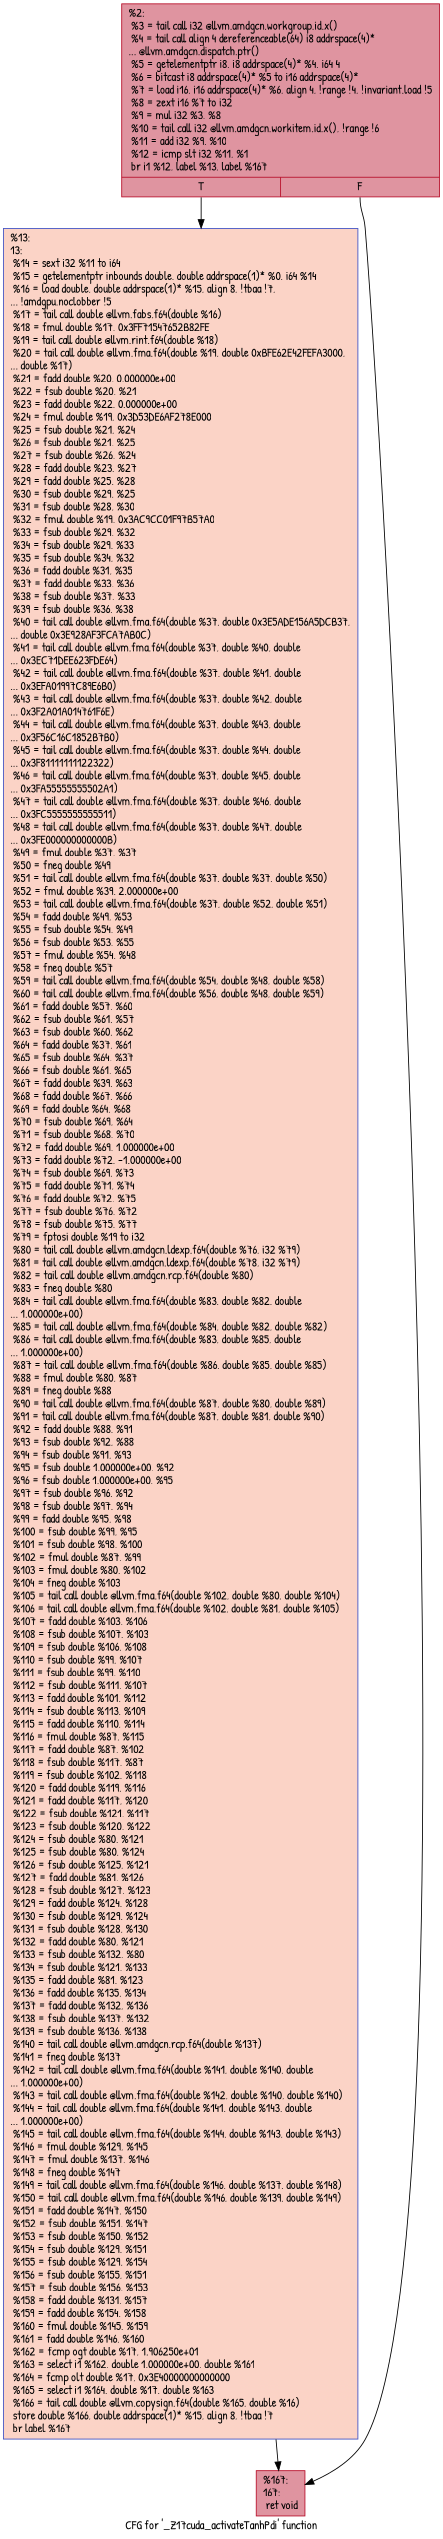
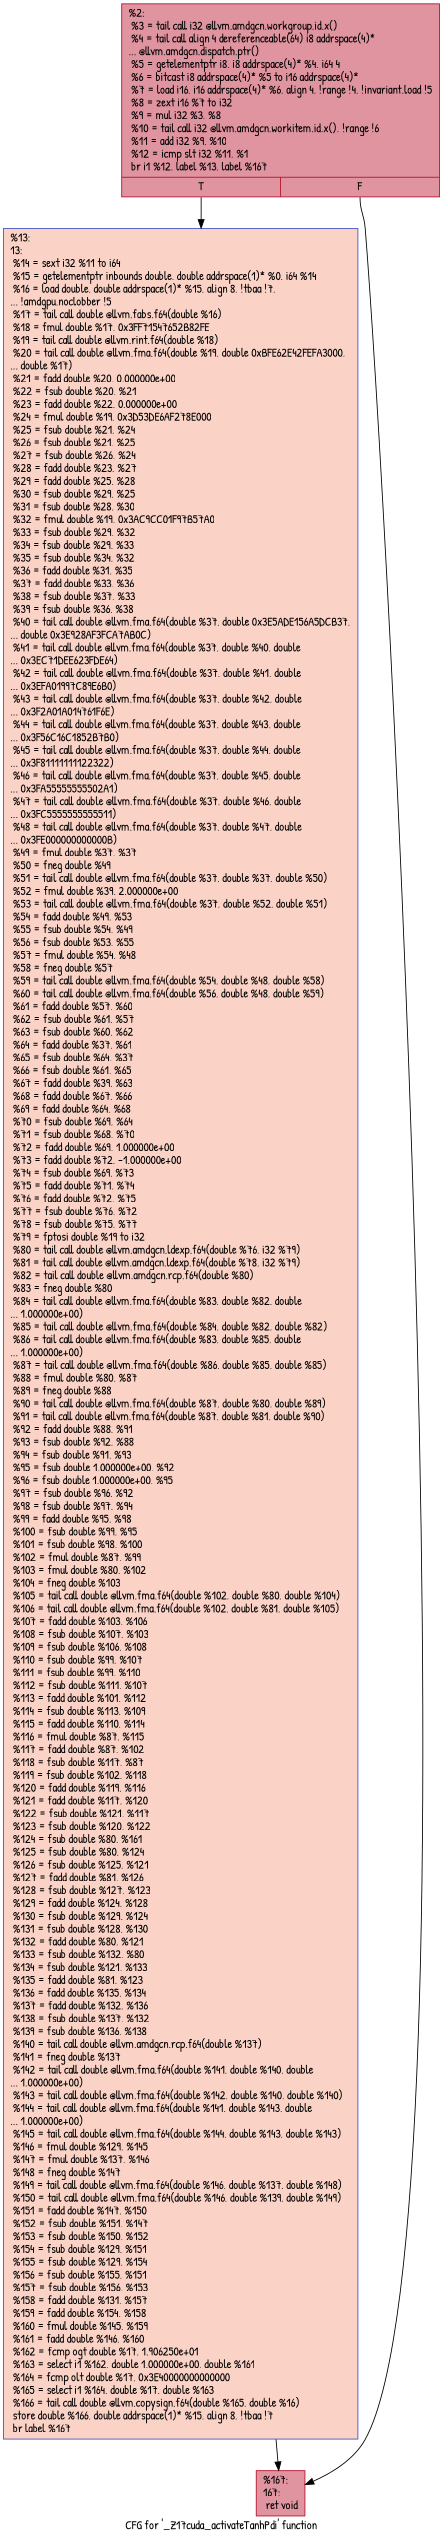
node "%13:": text "%124 = fsub double %80, %121" -> "%124 = fsub double %80, %161"
